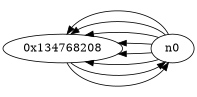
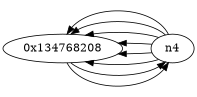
node "n0": label "n0" -> "n4"
